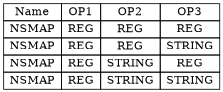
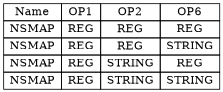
node "Name": text "OP3" -> "OP6"
